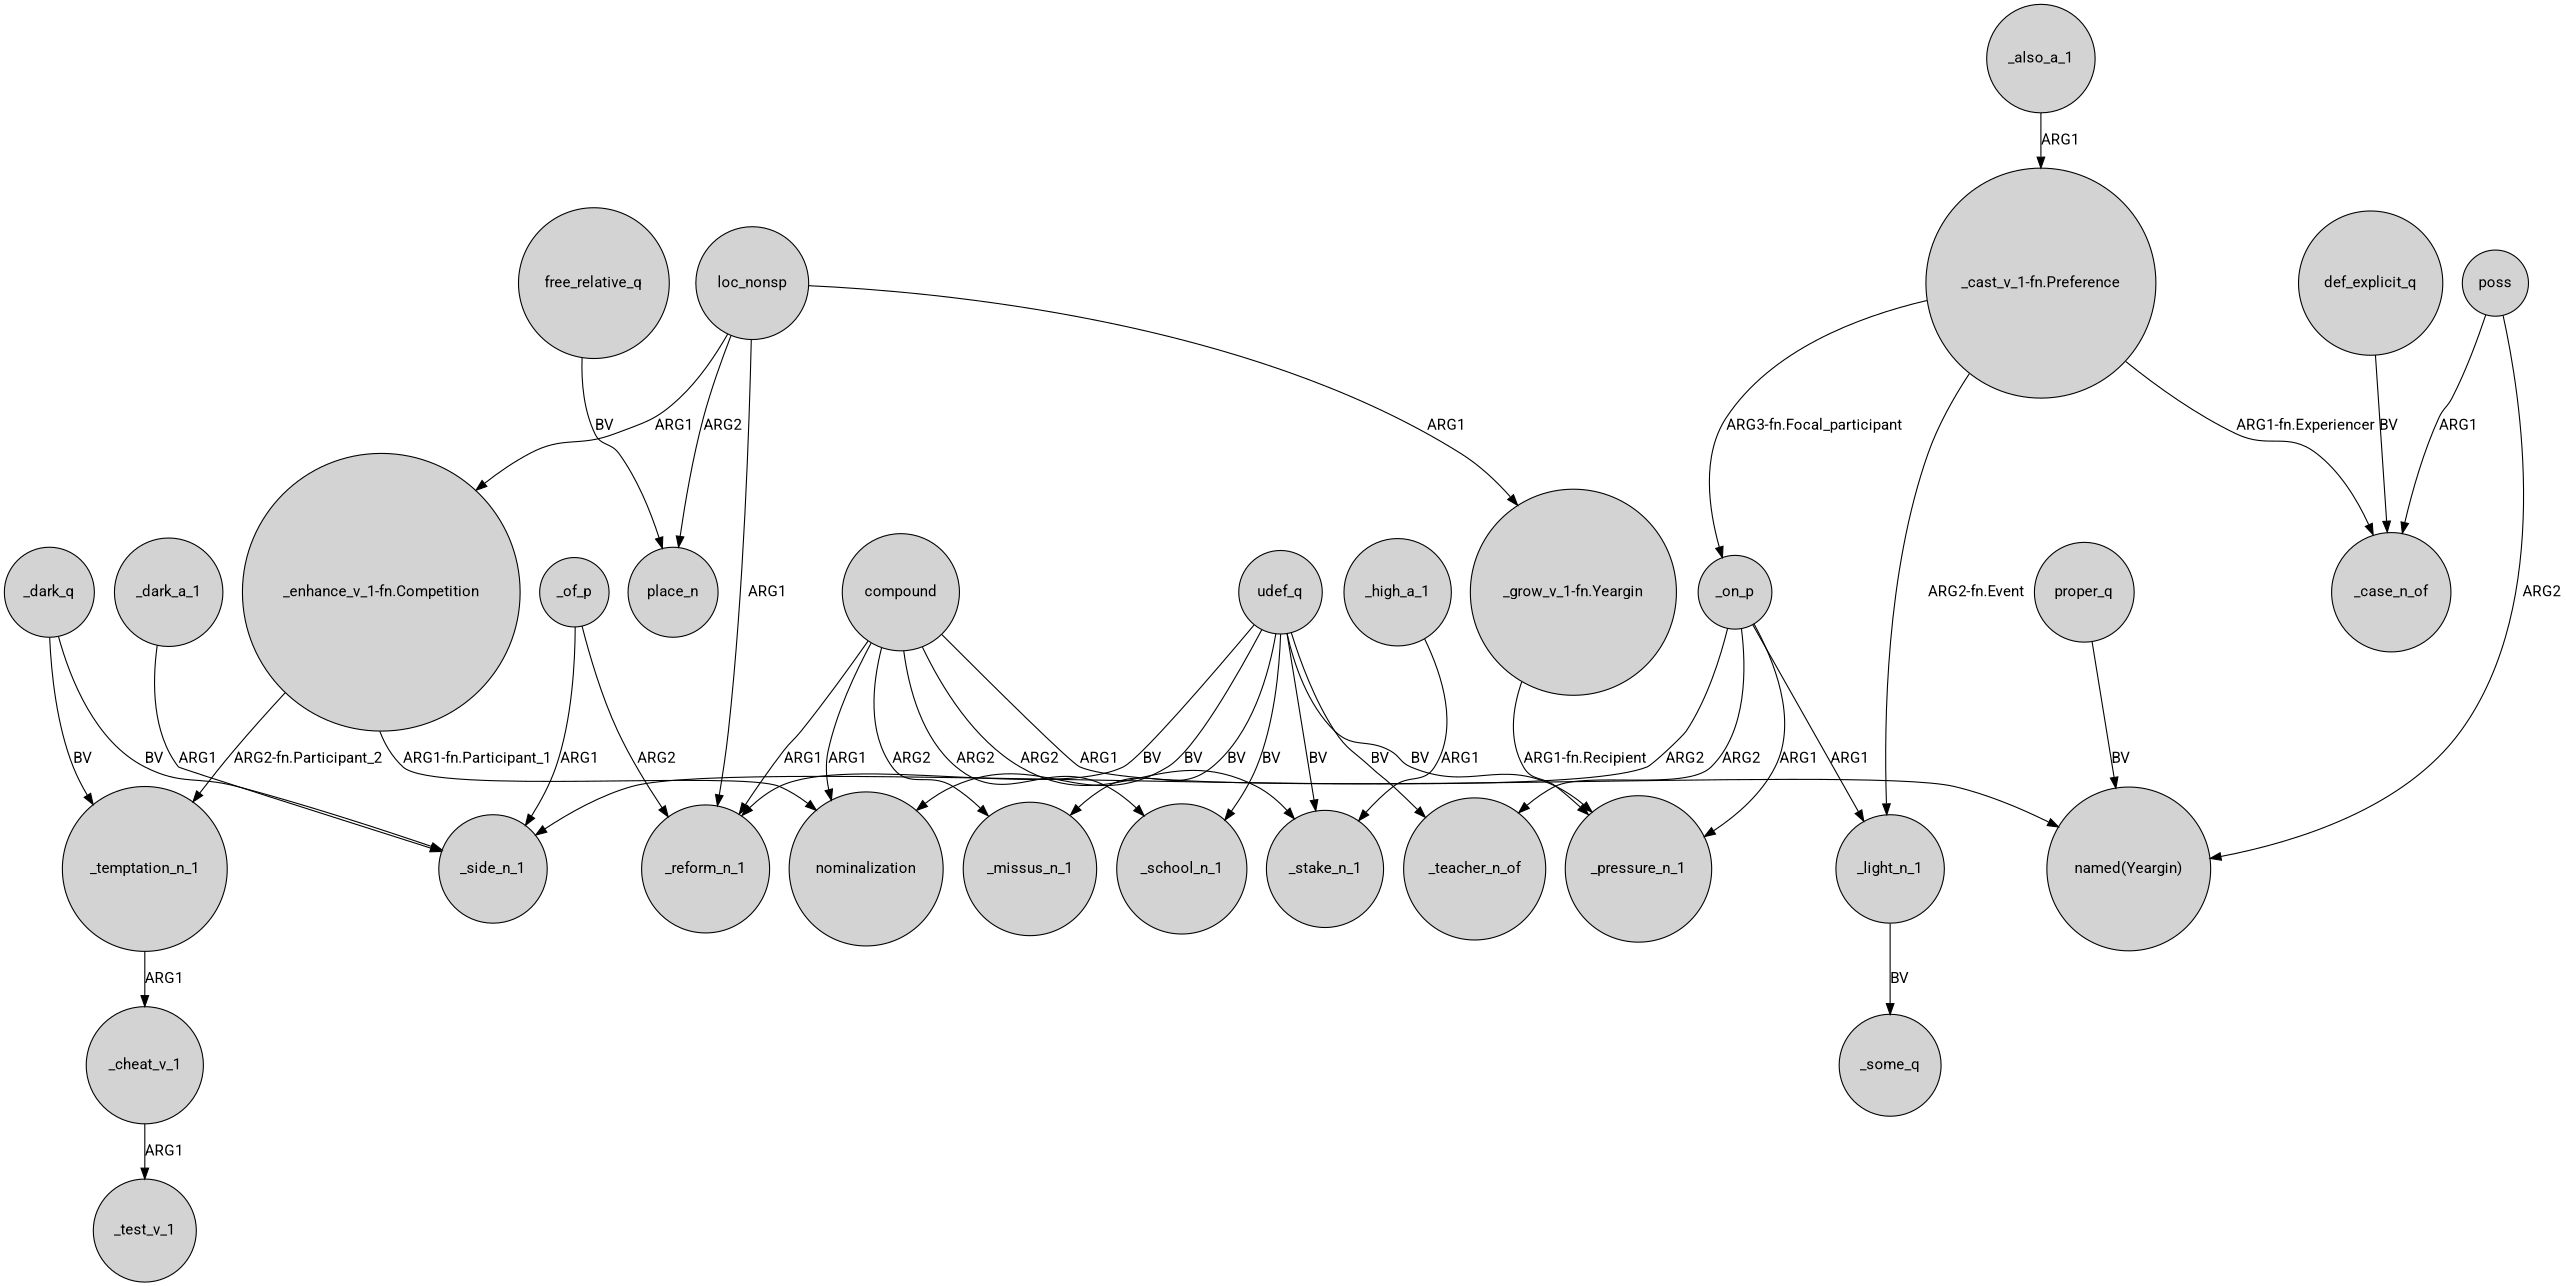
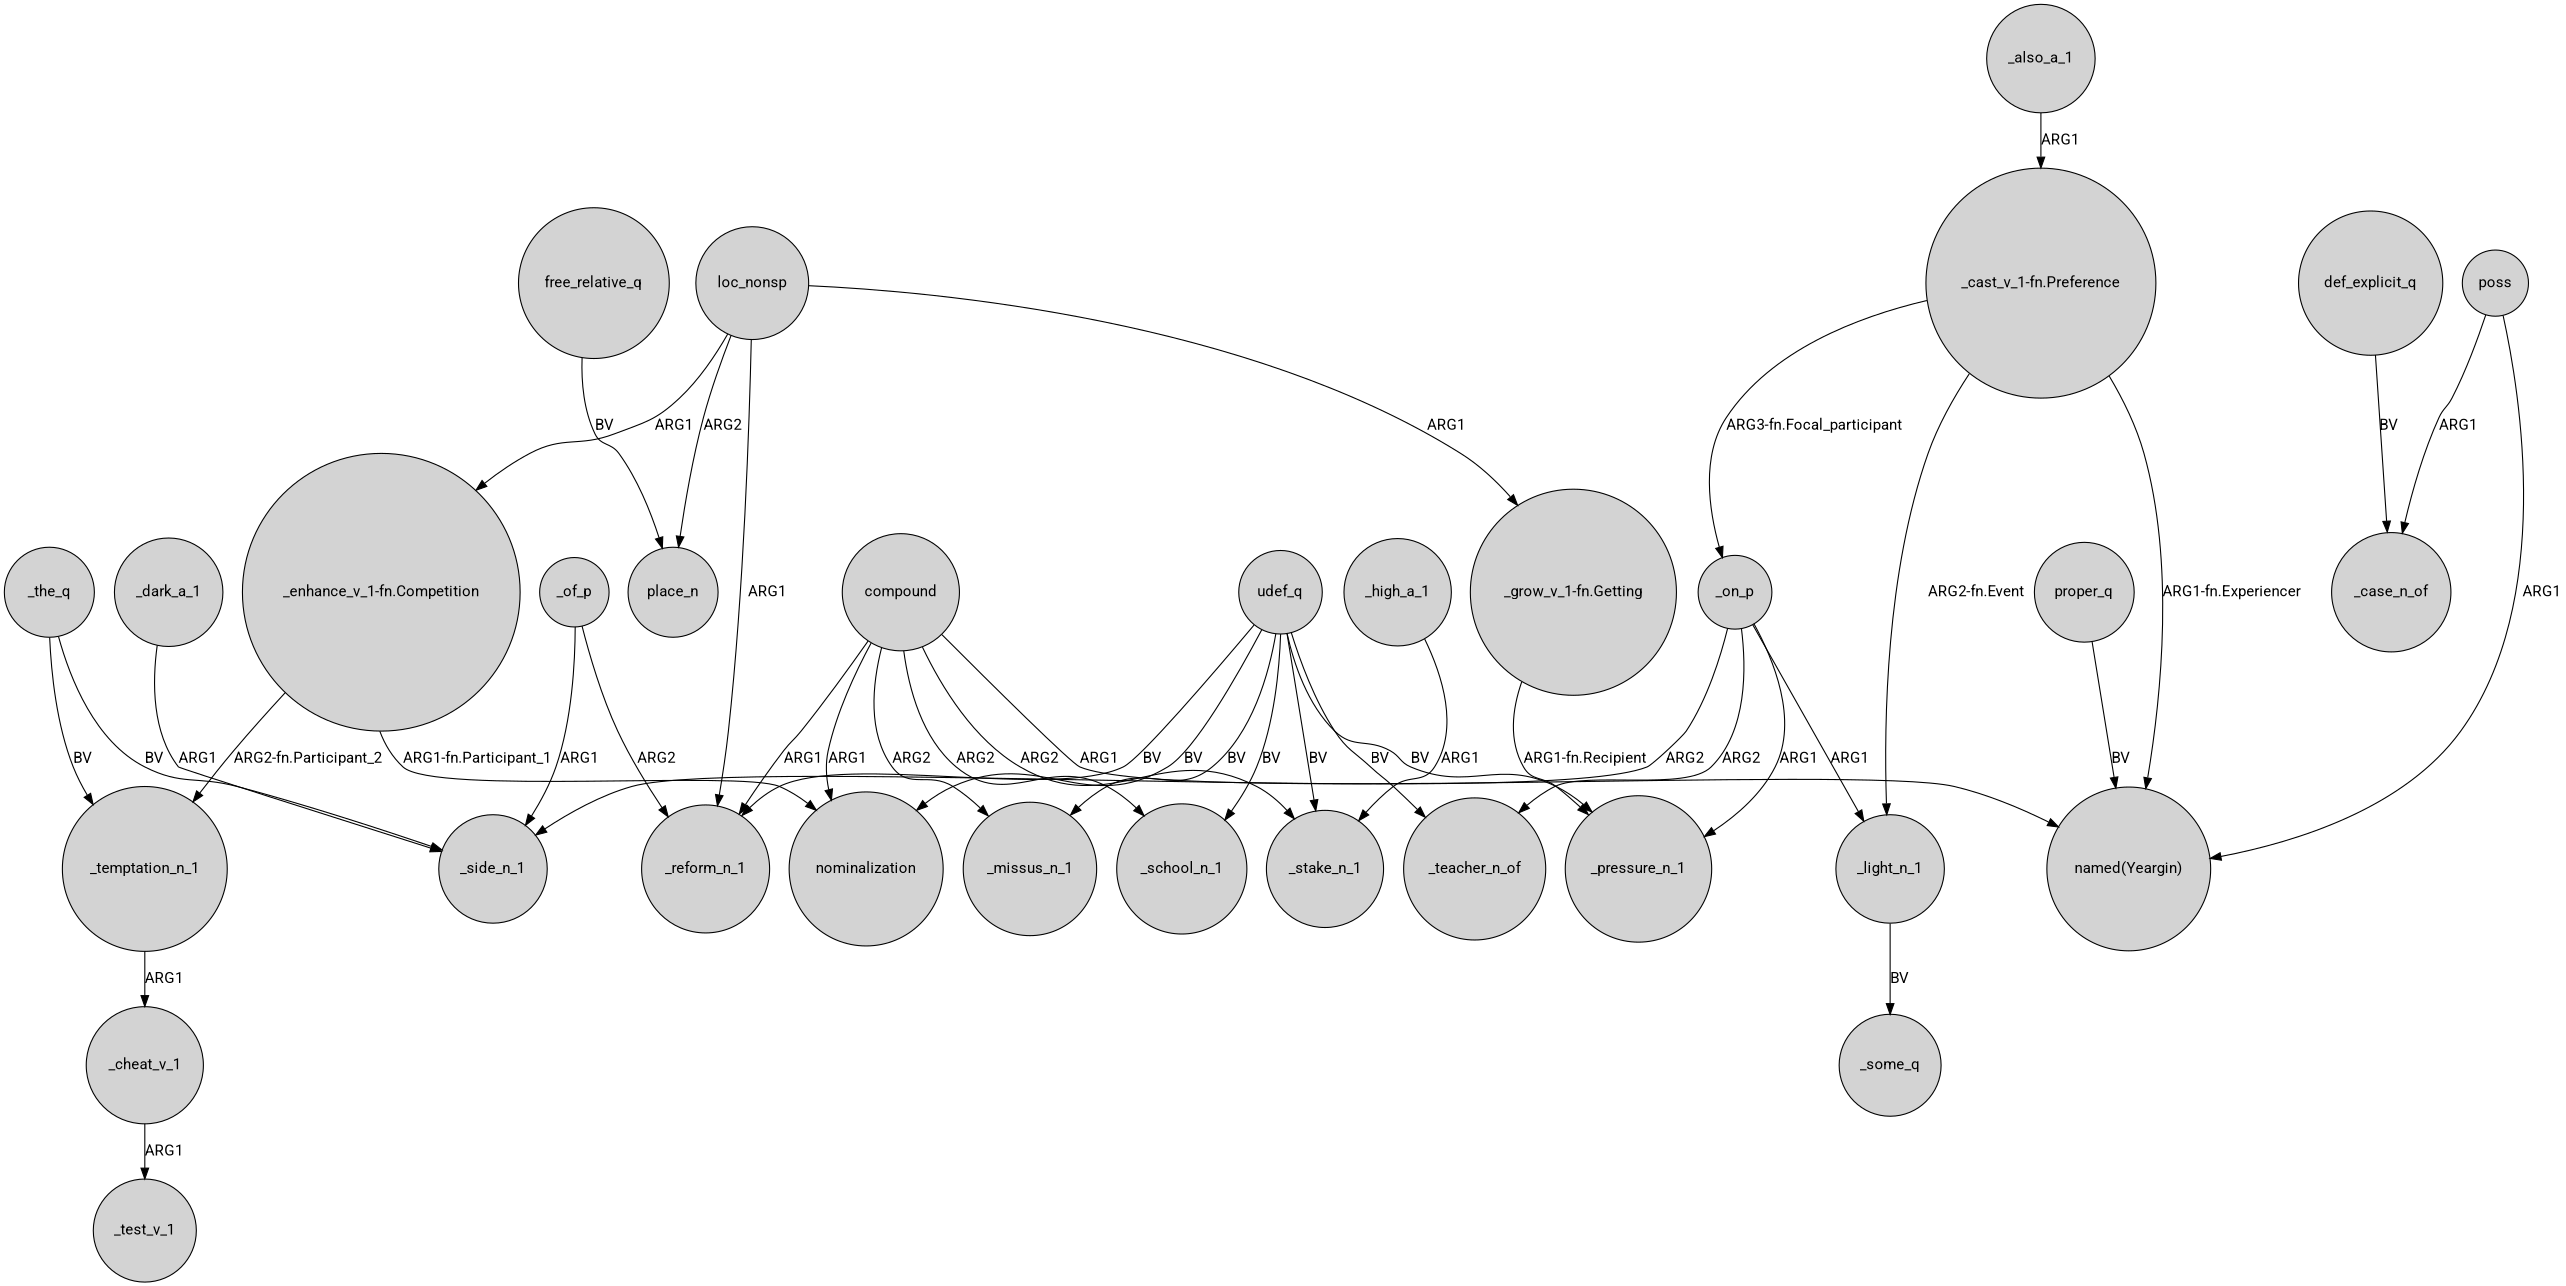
edge "_cast_v_1-fn.Preference" -> "_case_n_of": now "_cast_v_1-fn.Preference" -> "named(Yeargin)"
node "_dark_q": label "_dark_q" -> "_the_q"
node "_grow_v_1-fn.Yeargin": label "_grow_v_1-fn.Yeargin" -> "_grow_v_1-fn.Getting"
edge "poss" -> "named(Yeargin)": label "ARG2" -> "ARG1"
